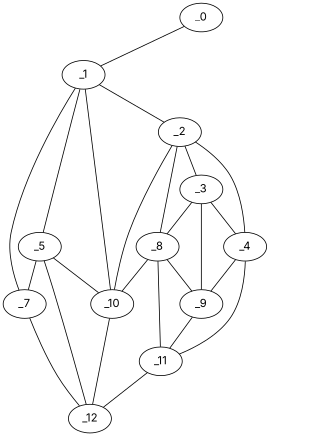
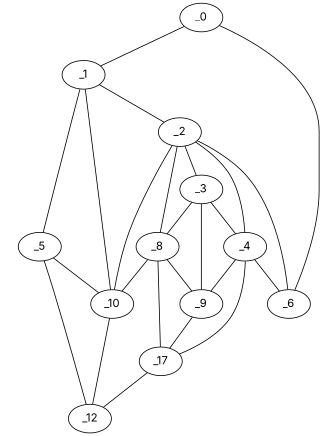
node "_7": removed
node "_6": added
node "_11": label "_11" -> "_17"
